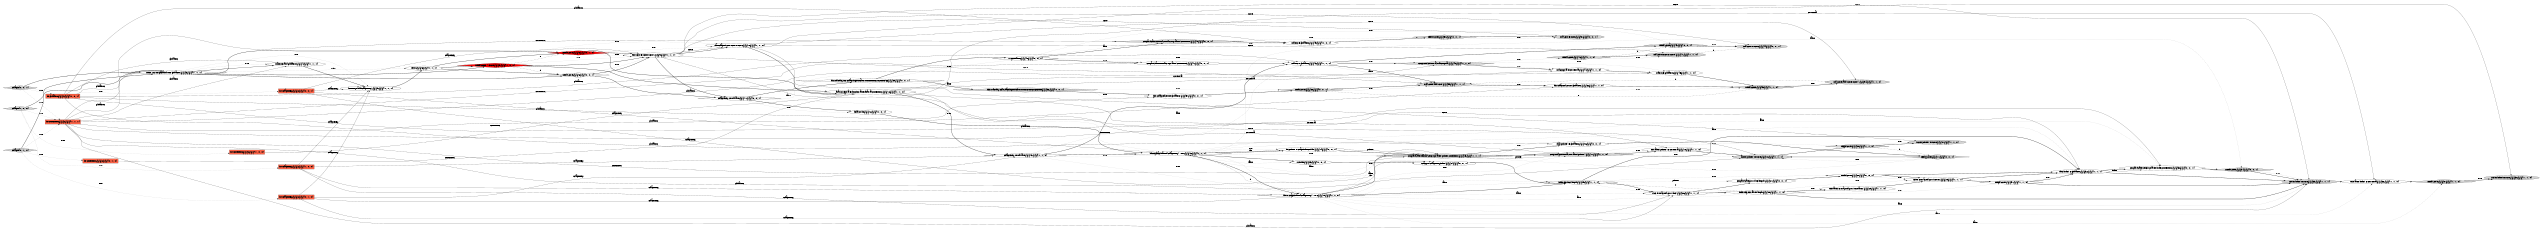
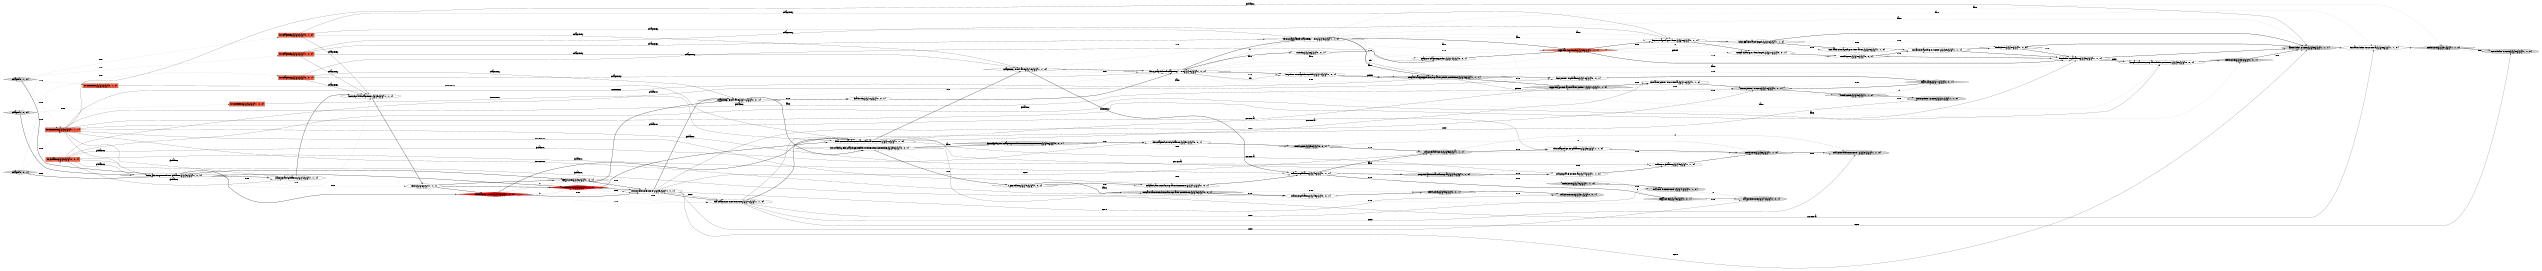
edge "int collapseKey@@@2@@@['0', '0', '1']" -> "this.score = scorer.score()@@@9@@@['1', '1', '1']": now "int collapseKey@@@2@@@['0', '0', '1']" -> "collapseKey != nullValue@@@11@@@['0', '0', '1']"
edge "boosts && mergeBoost.boost(globalDoc)@@@3@@@['1', '1', '1']" -> "return@@@6@@@['1', '1', '1']": label "index" -> "true"
node "index == docs.length@@@25@@@['1', '1', '1']": fillcolor white -> tomato
